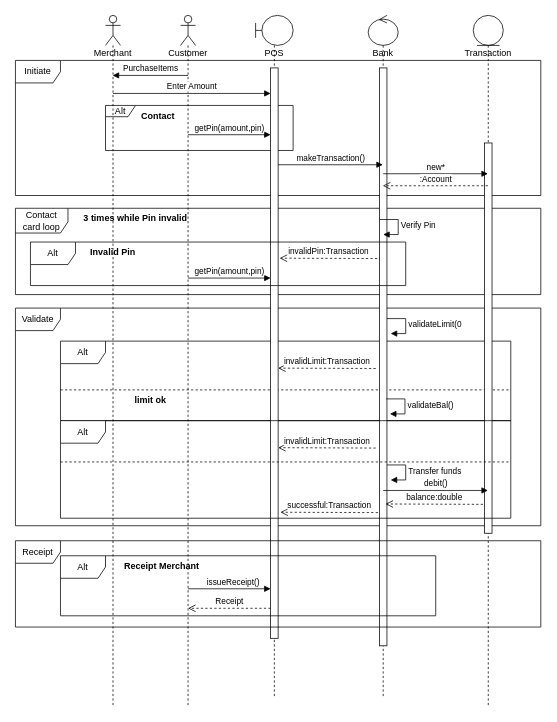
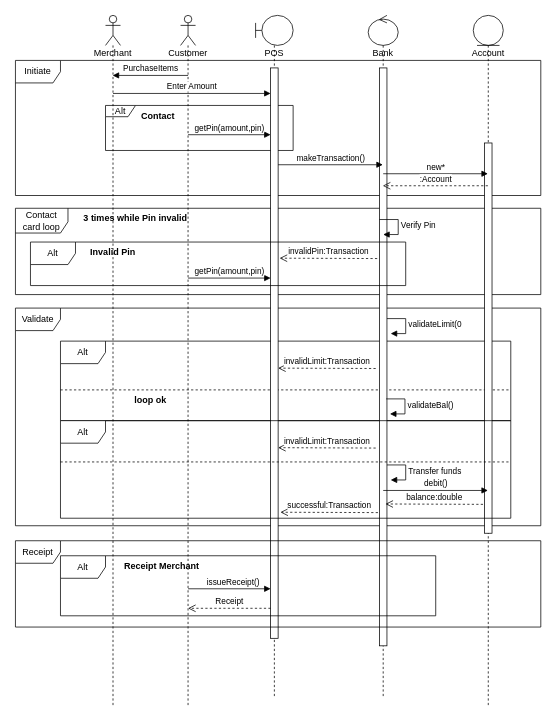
node "Transaction": label "Transaction" -> "Account"
node "limit ok": label "limit ok" -> "loop ok"
